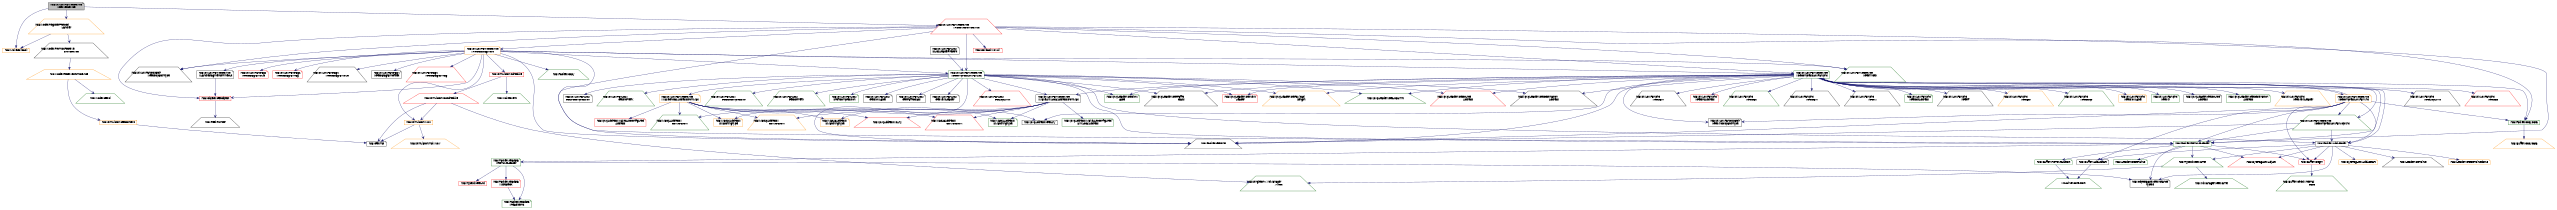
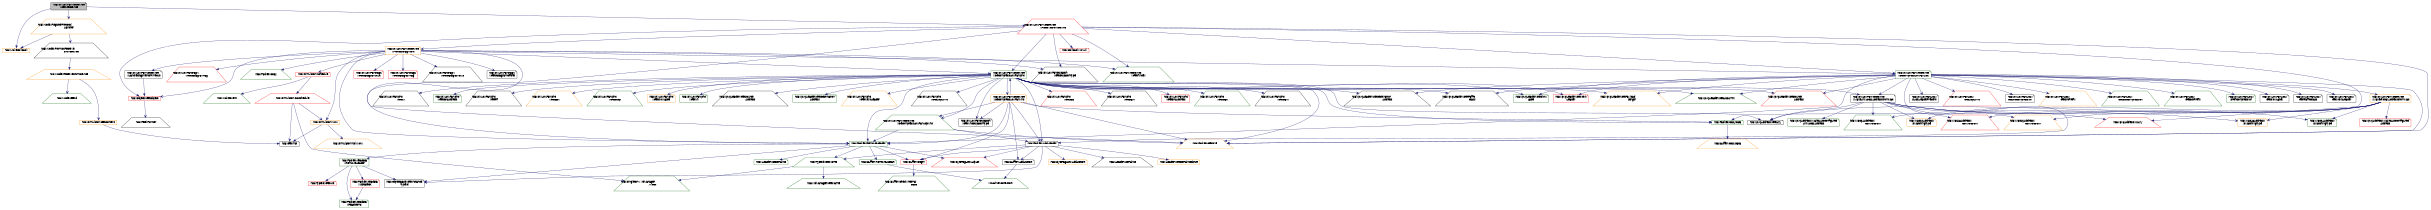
edge "ns3::SixLowPanHc1:: IsHc2HeaderPresent" -> "ns3::SixLowPanNetDevice ::DecompressLowPanHc1": reversed
node "ns3::SixLowPanHc1:: GetSrcPrefix": color darkgreen -> darkorange
node "ns3::Ipv6Header::GetSource Address": shape note -> trapezium
edge "ns3::SixLowPanNetDevice ::MakeLinkLocalAddressFromMac" -> "ns3::Ipv6Address::GetAny": added
node "ns3::Packet::GetSize": color black -> darkorange
